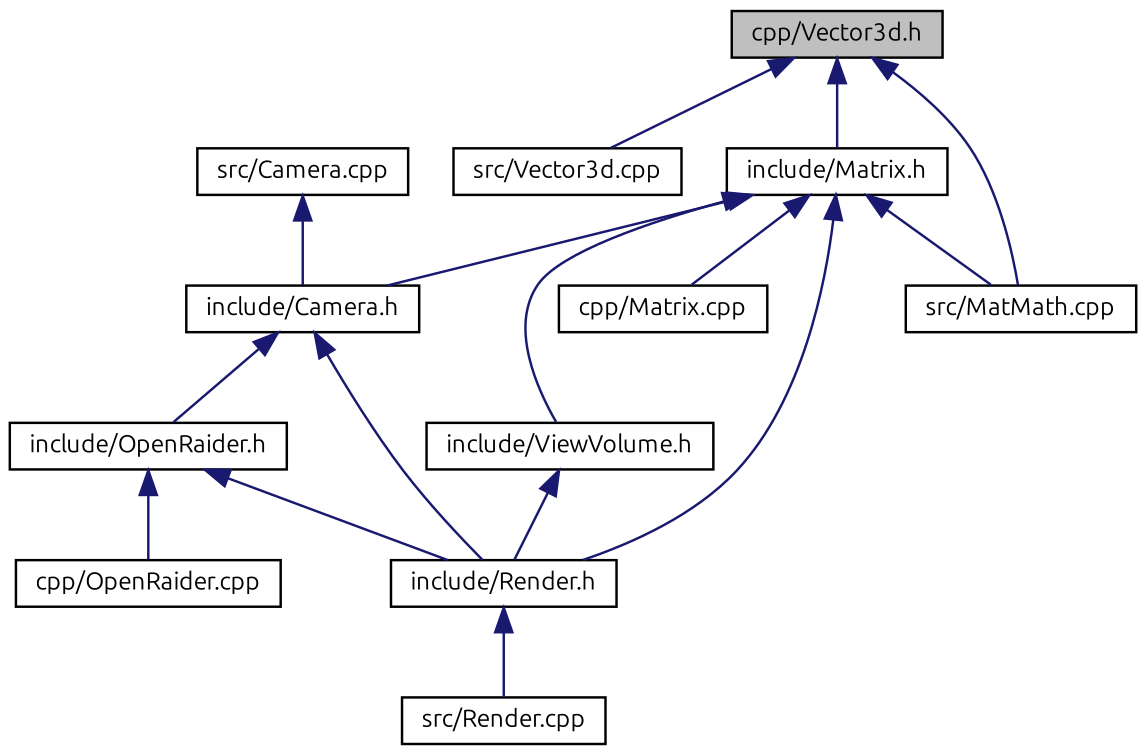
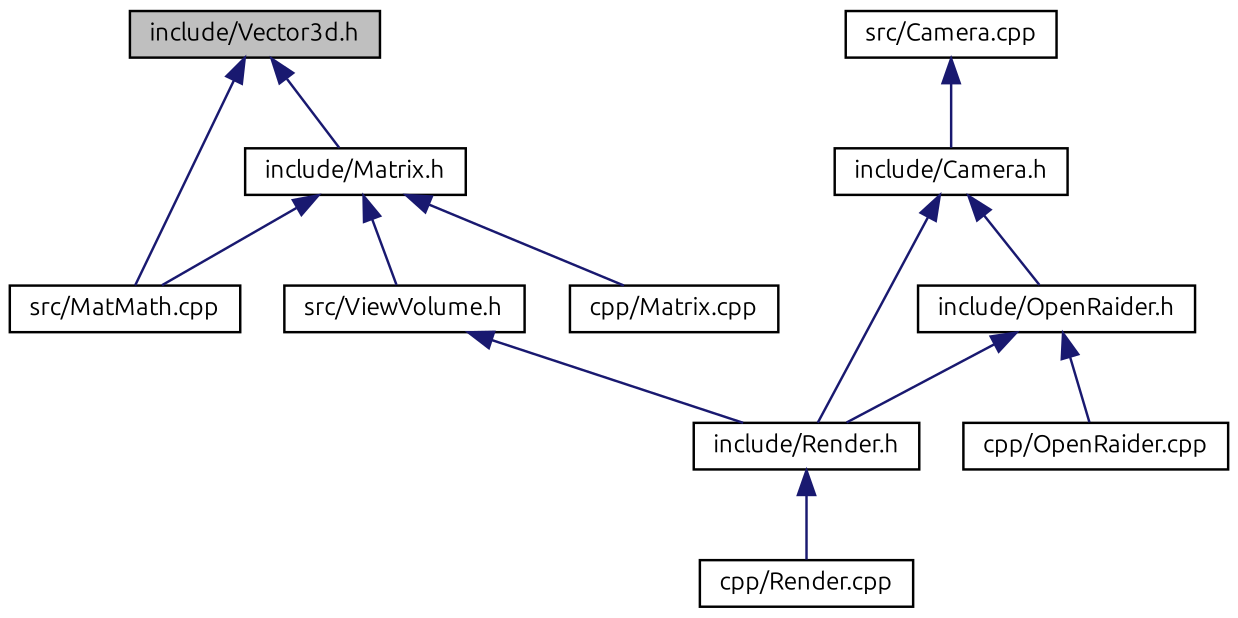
node "cpp/Vector3d.h": label "cpp/Vector3d.h" -> "include/Vector3d.h"
node "src/Vector3d.cpp": removed
edge "include/Camera.h" -> "include/Matrix.h": removed
edge "include/Render.h" -> "include/Matrix.h": removed
node "include/ViewVolume.h": label "include/ViewVolume.h" -> "src/ViewVolume.h"
node "src/Render.cpp": label "src/Render.cpp" -> "cpp/Render.cpp"
